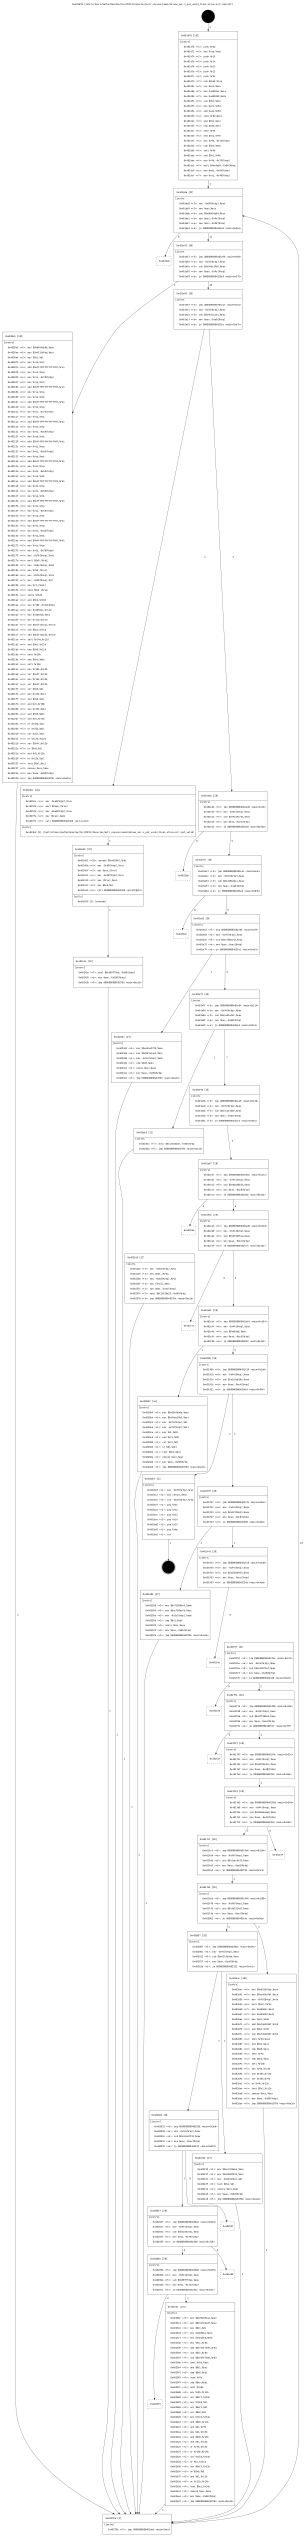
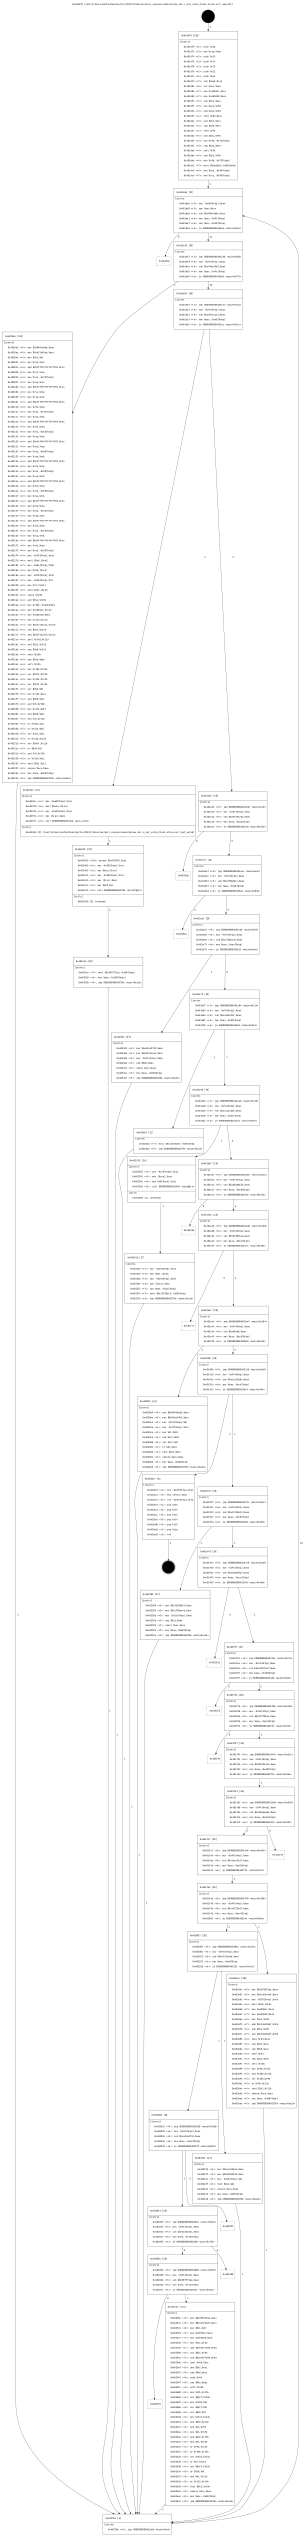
node "0x402355 [16]": added
edge "0x401f43 [28]" -> "0x401f5f [28]": added, label "3"
